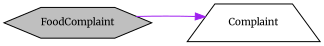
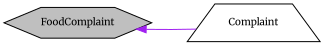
edge "FoodComplaint" -> "Complaint": reversed
